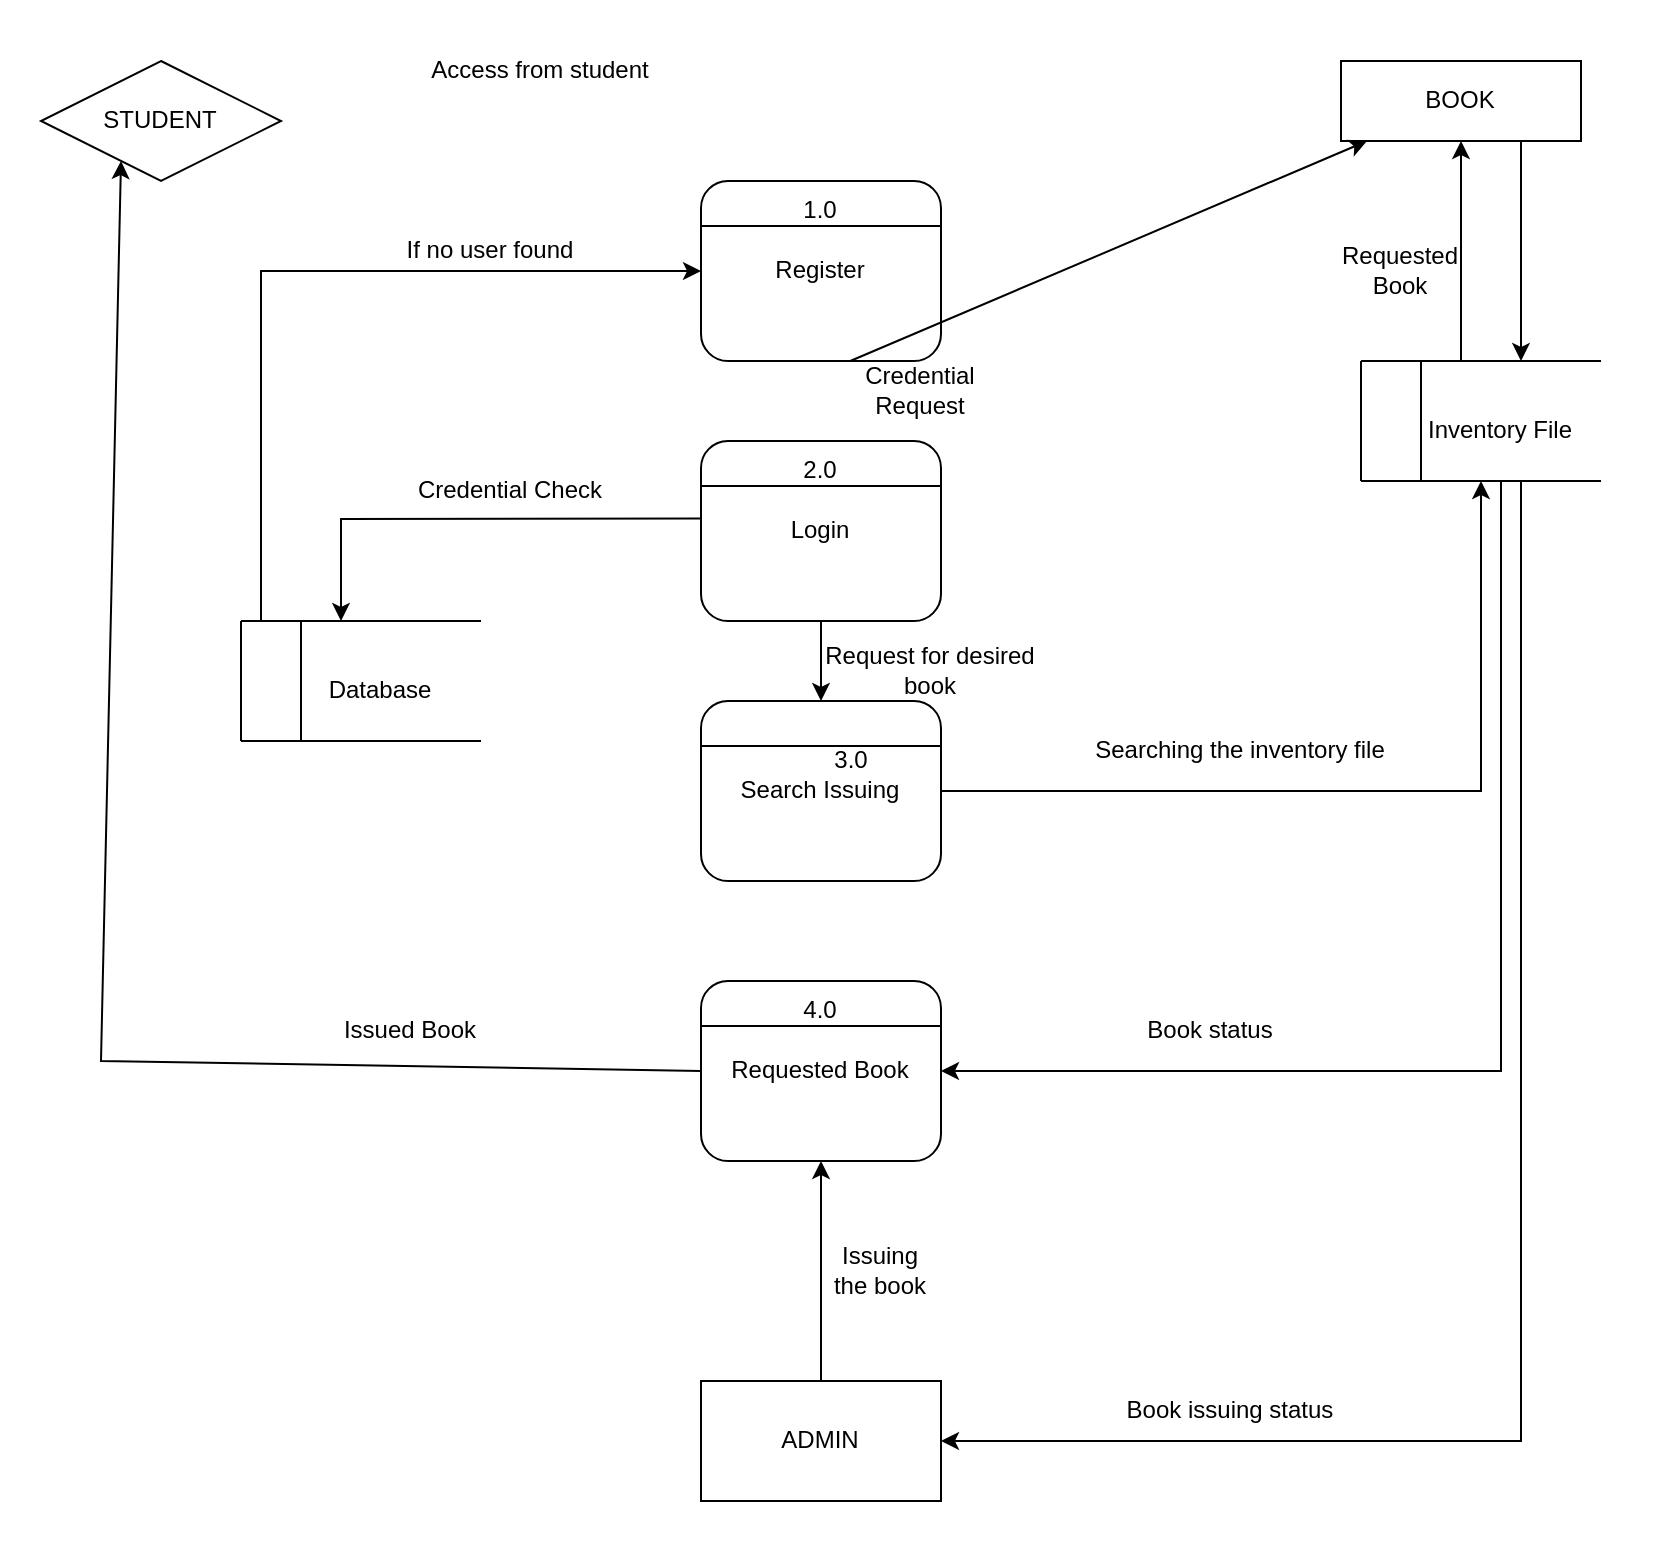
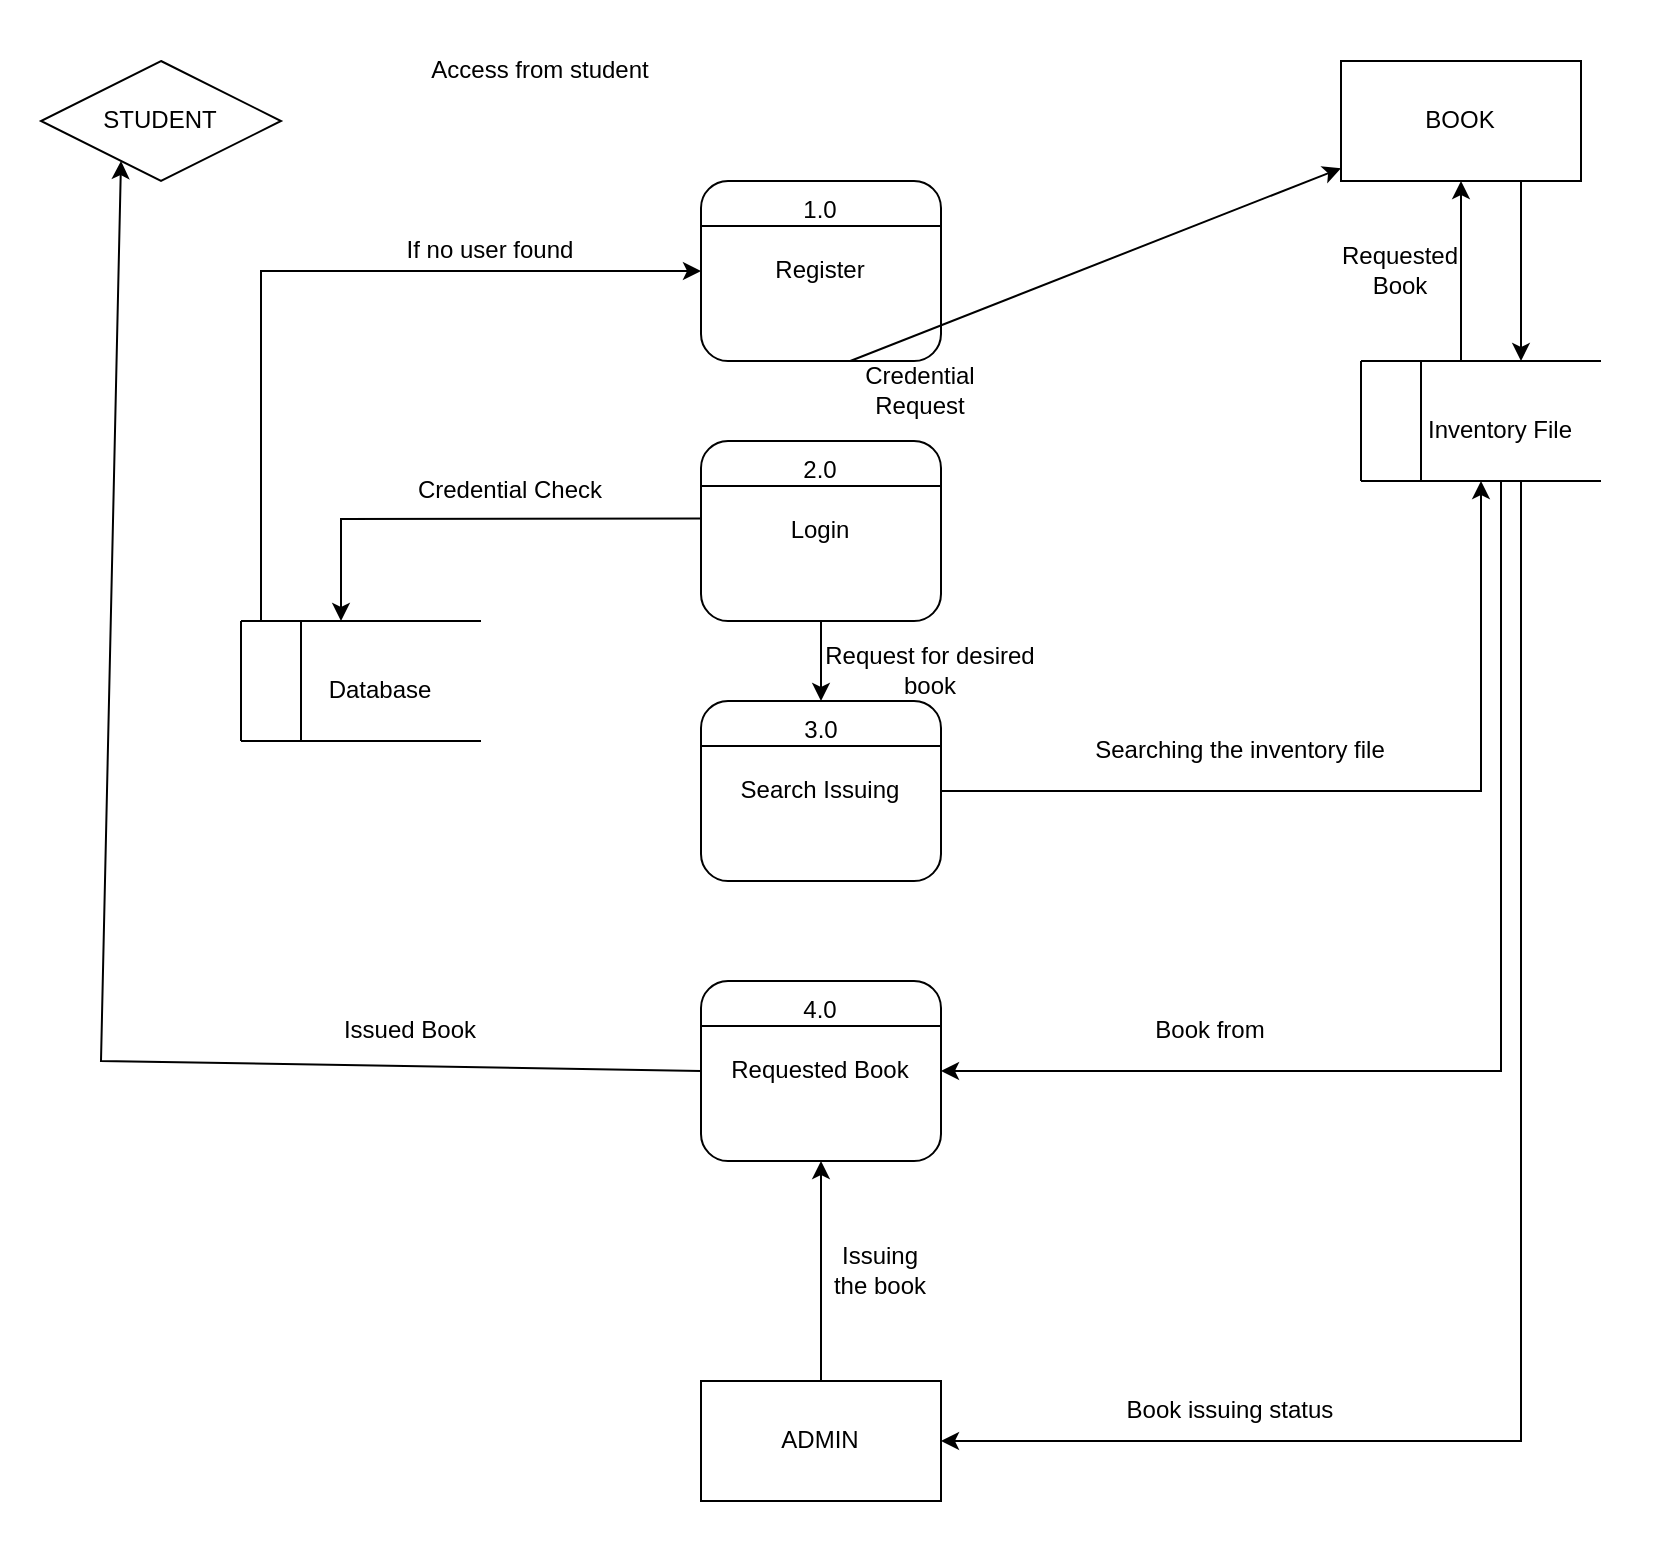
node "BOOK": size 240x80 -> 240x120
node "3.0": moved (851, 761) -> (821, 731)
node "Book status": label "Book status" -> "Book from"
